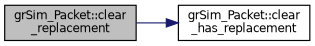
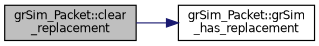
node "grSim_Packet::clear _has_replacement": label "grSim_Packet::clear _has_replacement" -> "grSim_Packet::grSim _has_replacement"
